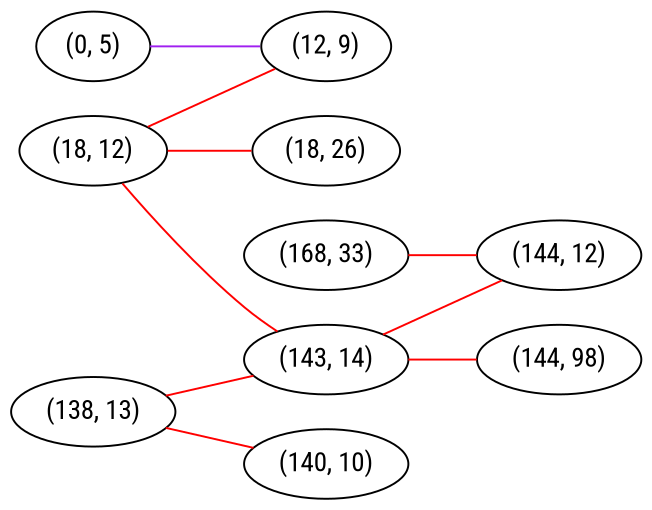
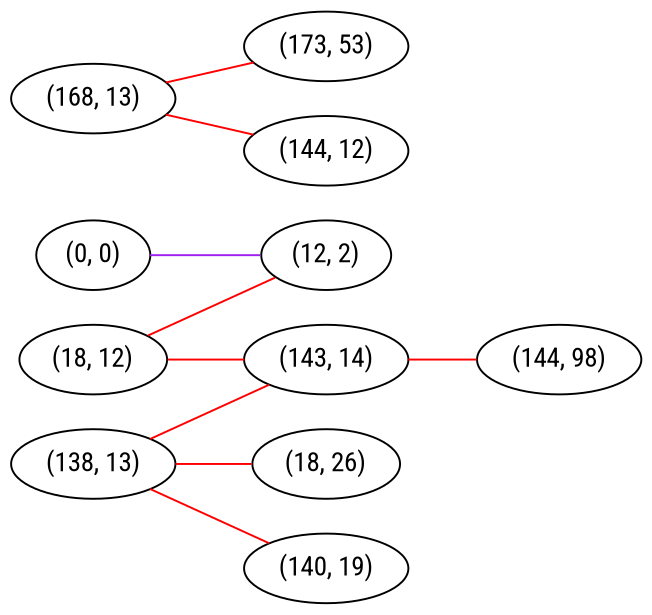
node "(0, 5)": label "(0, 5)" -> "(0, 0)"
node "(173, 53)": added
node "(12, 9)": label "(12, 9)" -> "(12, 2)"
edge "(18, 12)" -- "(18, 26)": now "(138, 13)" -- "(18, 26)"
node "(168, 33)": label "(168, 33)" -> "(168, 13)"
edge "(144, 12)" -- "(143, 14)": removed
node "(140, 10)": label "(140, 10)" -> "(140, 19)"
